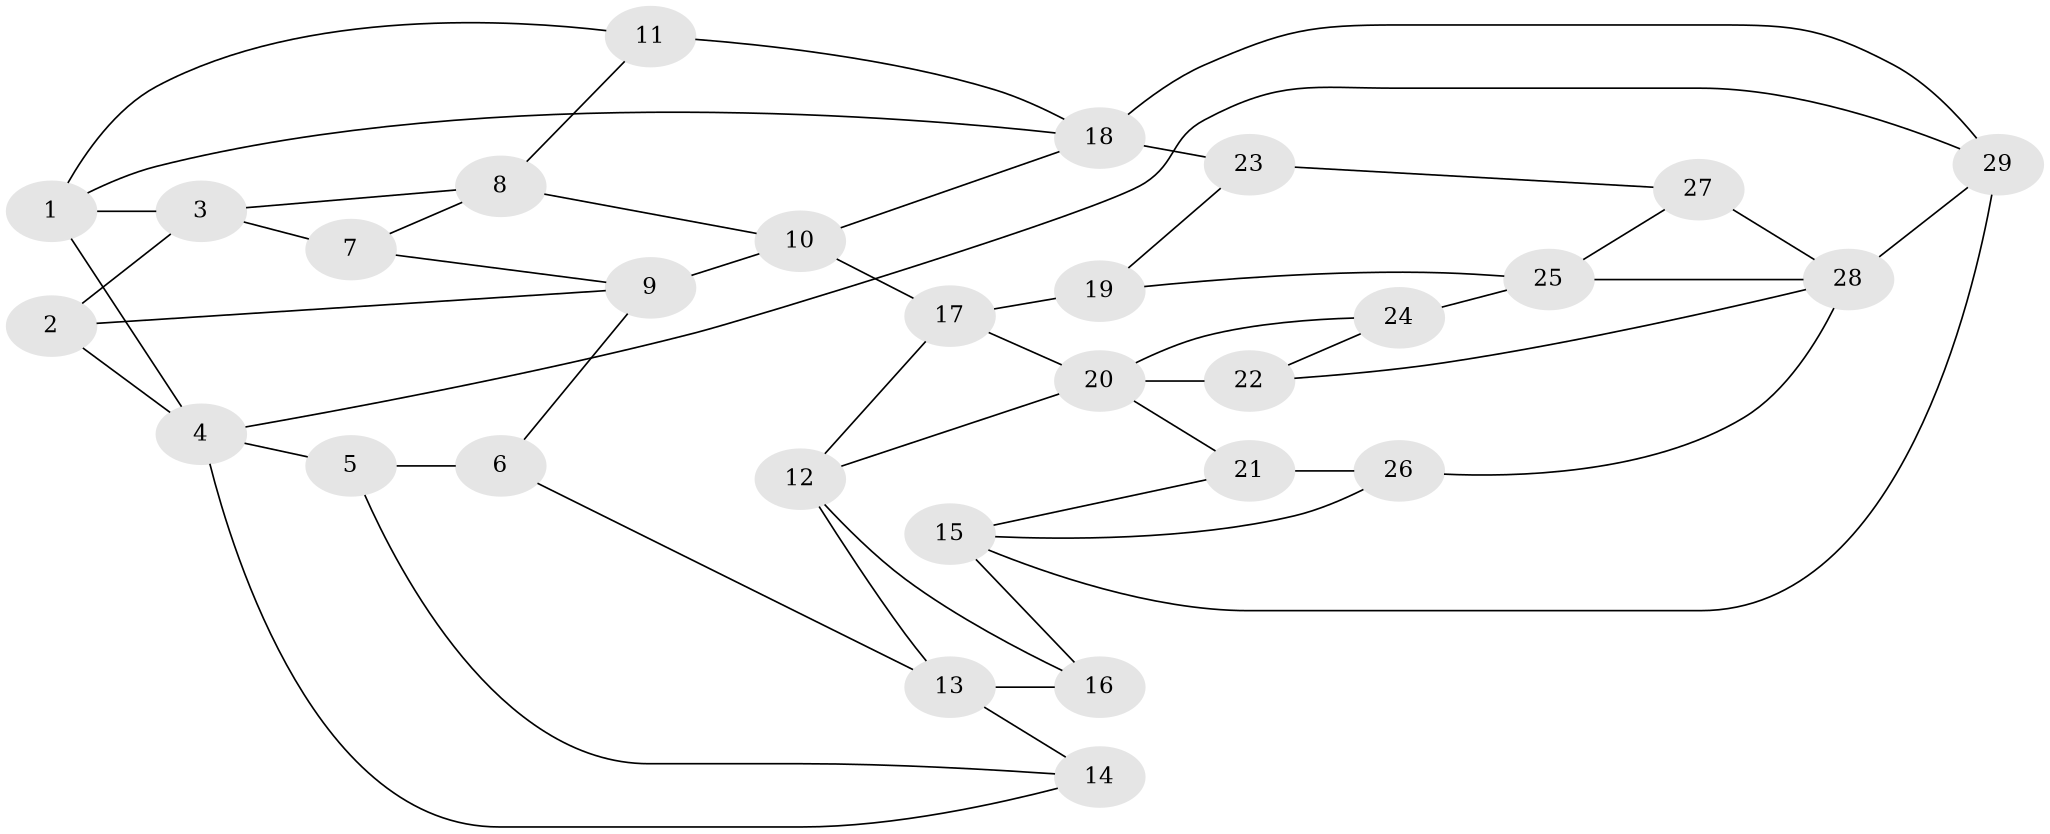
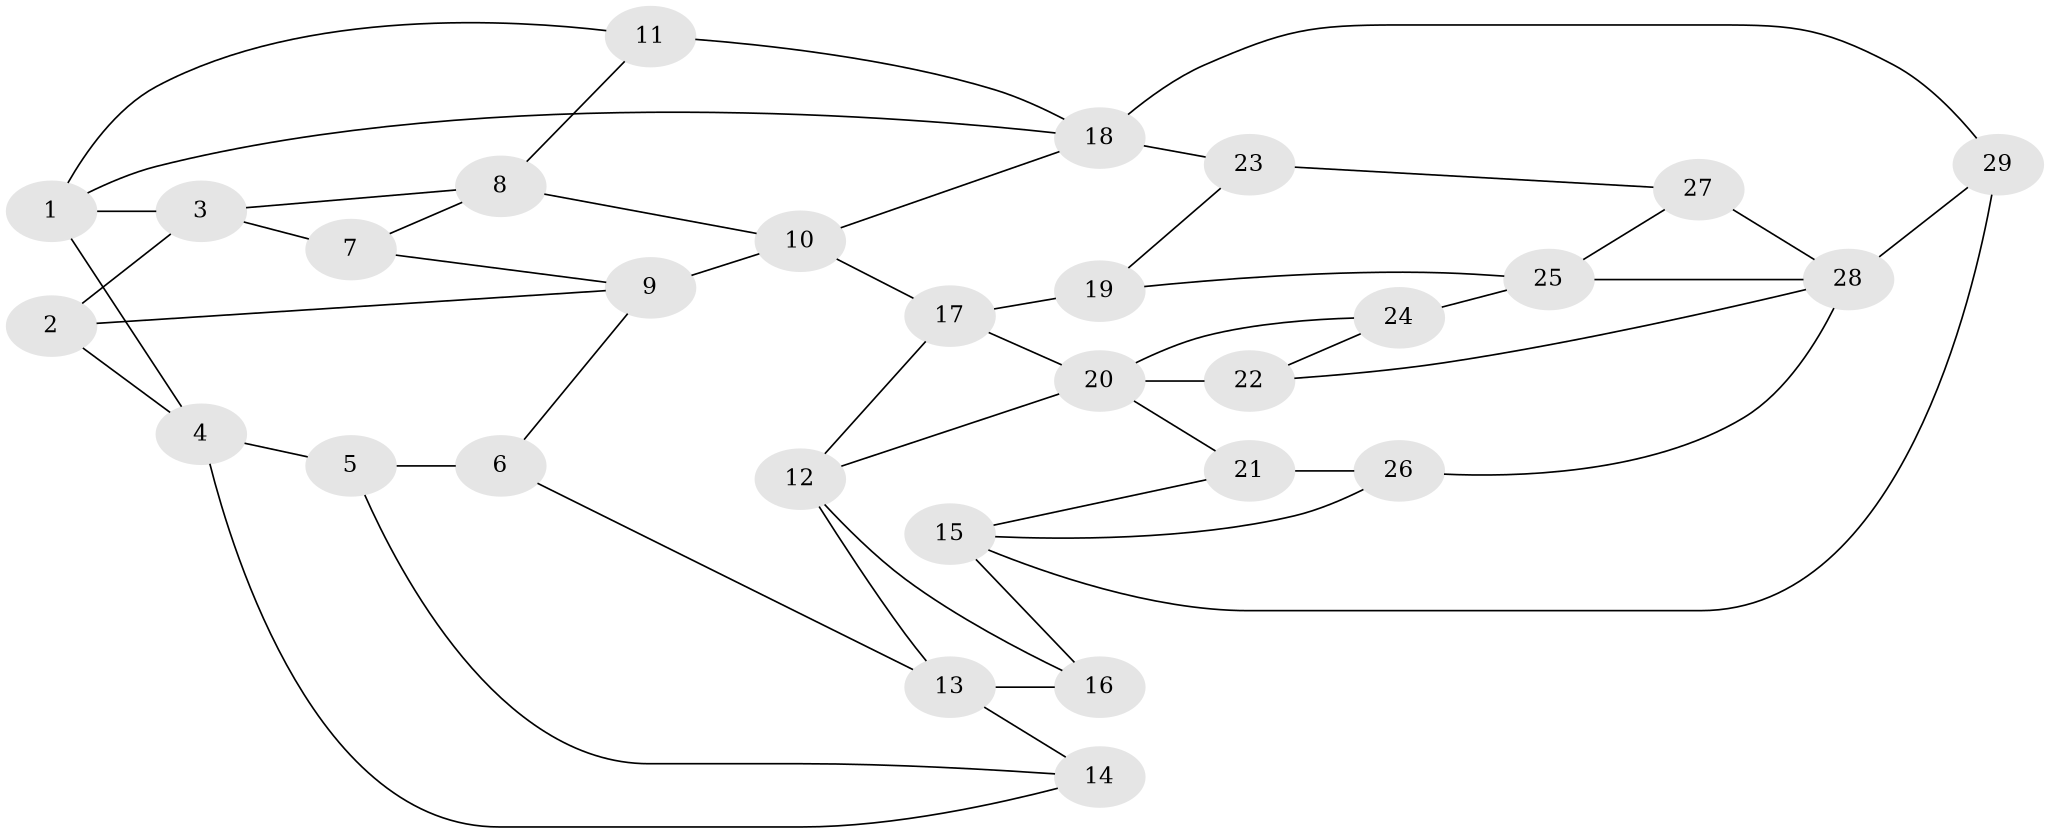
edge "29" -- "4": removed
